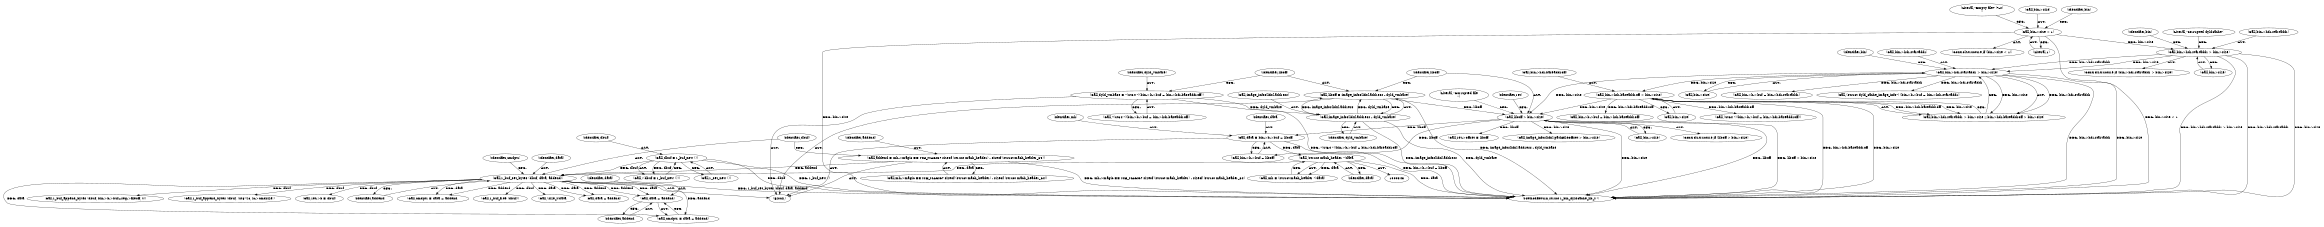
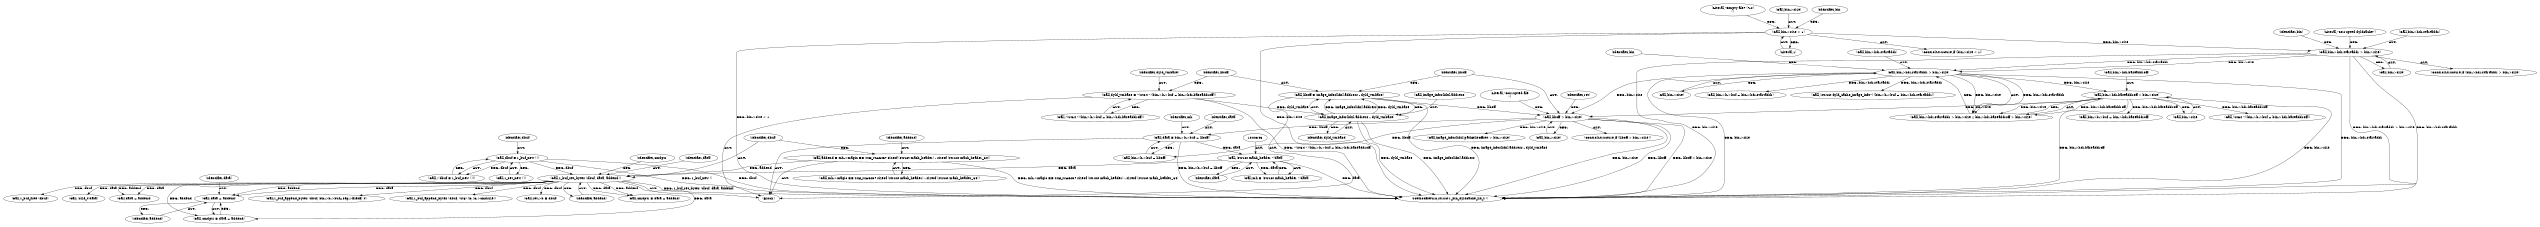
node "(Call,ret->offset = liboff)": removed
edge "(Call,(struct mach_header *)data)" -> "1000343": reversed
